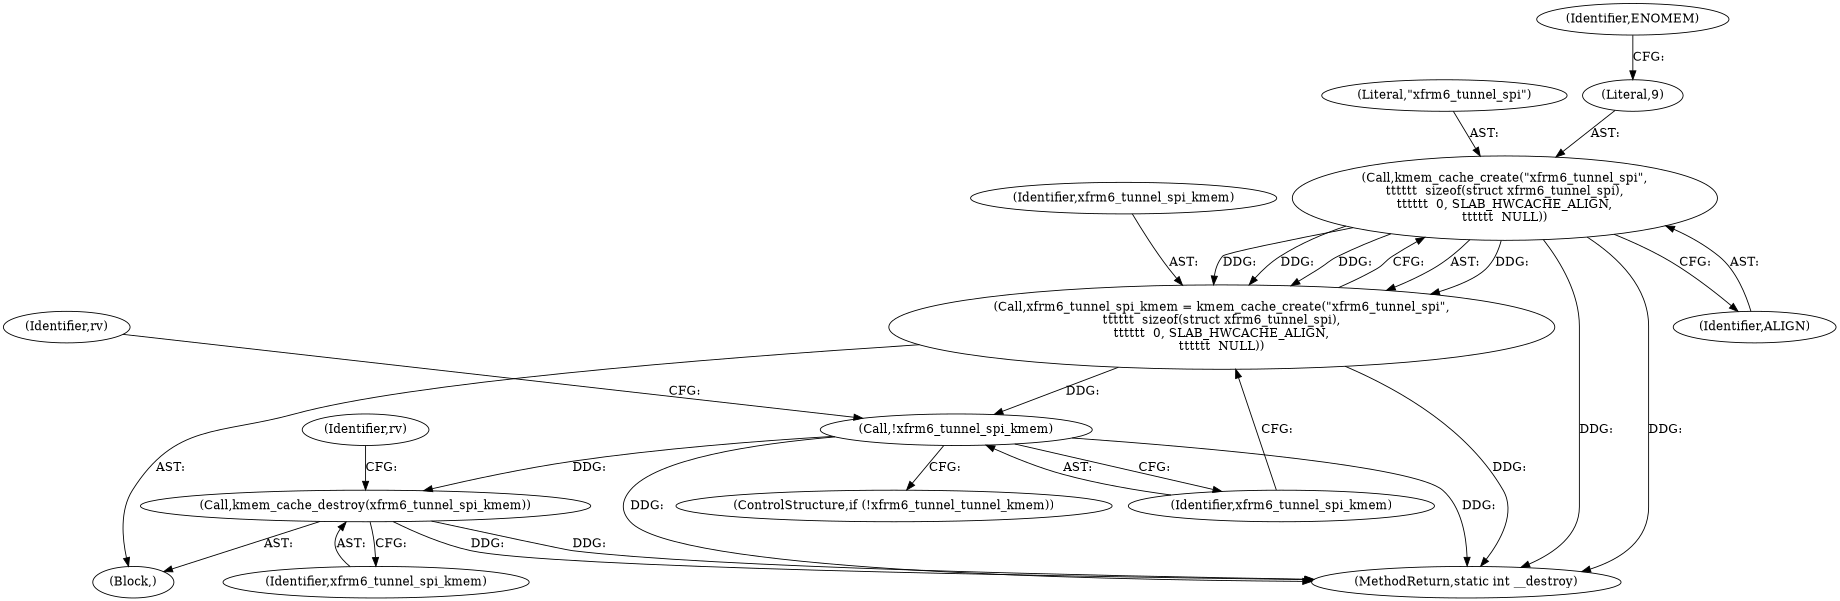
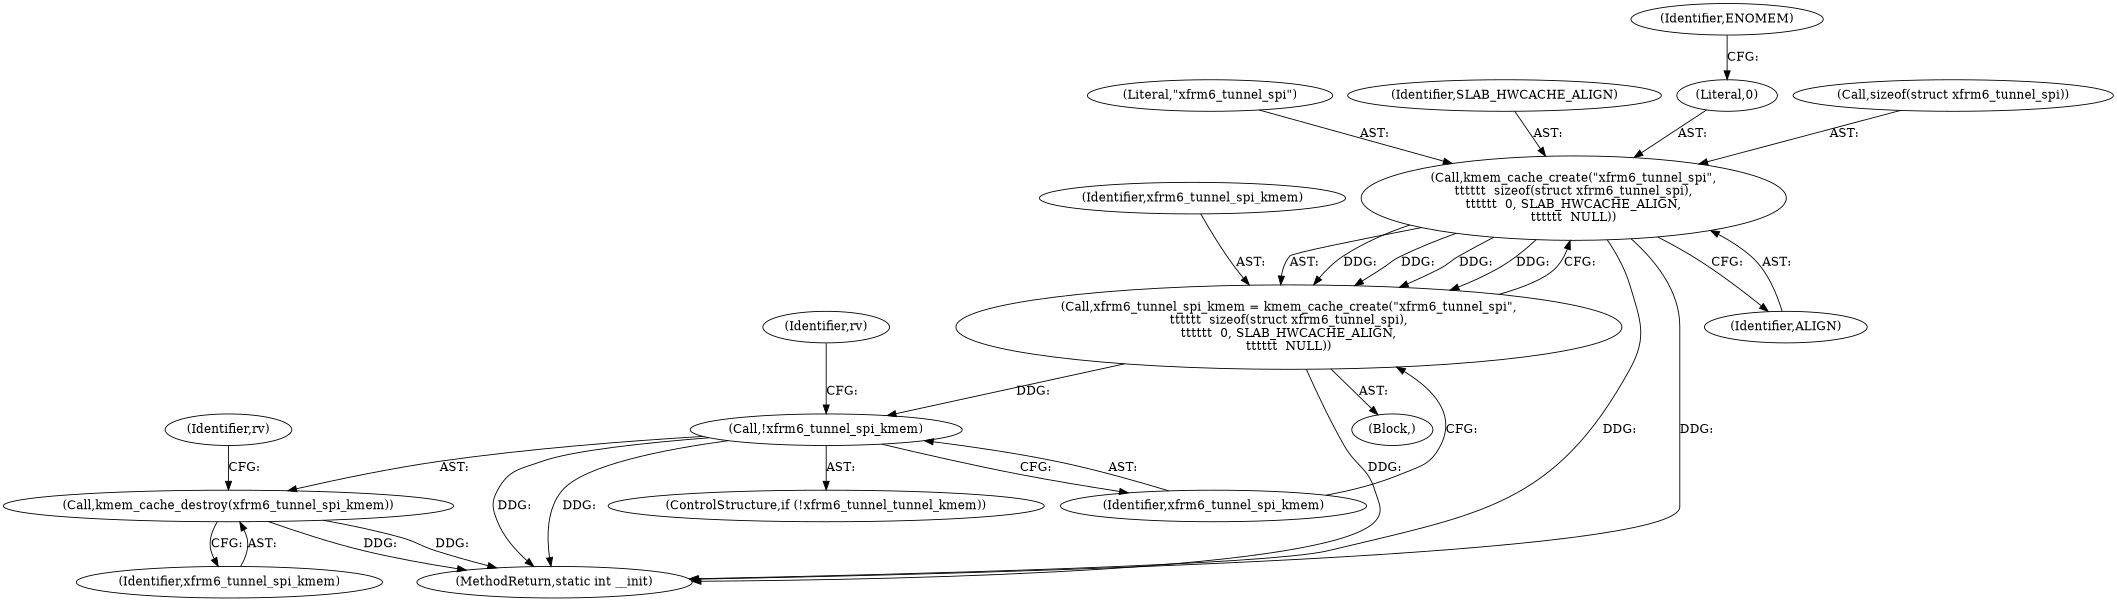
node "(Identifier,SLAB_HWCACHE_ALIGN)": added
node "(Literal,9)": label "(Literal,9)" -> "(Literal,0)"
node "(Call,sizeof(struct xfrm6_tunnel_spi))": added
edge "(Call,!xfrm6_tunnel_spi_kmem)" -> "(Call,kmem_cache_destroy(xfrm6_tunnel_spi_kmem))": label "DDG: " -> "AST: "
edge "(Call,!xfrm6_tunnel_spi_kmem)" -> "(ControlStructure,if (!xfrm6_tunnel_tunnel_kmem))": label "CFG: " -> "AST: "
edge "(Call,kmem_cache_destroy(xfrm6_tunnel_spi_kmem))" -> "(Block,)": removed, label "AST:"
node "(MethodReturn,static int __destroy)": label "(MethodReturn,static int __destroy)" -> "(MethodReturn,static int __init)"
